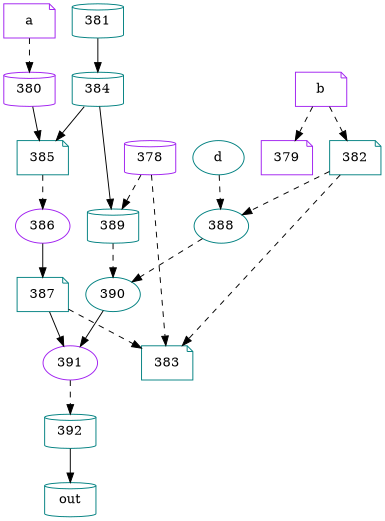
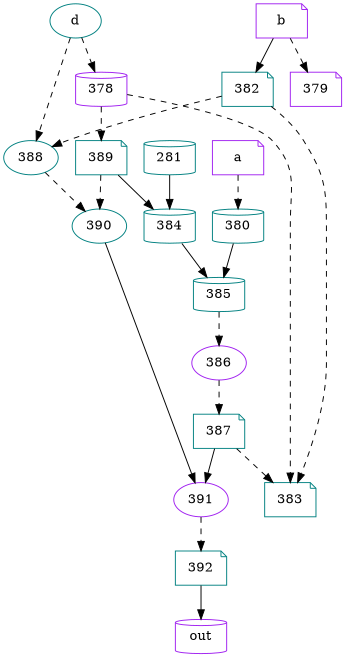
node "381": label "381" -> "281"
edge "d" -> "378": added
node "380": color purple -> teal
edge "b" -> "382": style dashed -> solid
edge "384" -> "389": reversed
node "385": shape note -> cylinder
node "389": shape cylinder -> note
edge "386" -> "387": style solid -> dashed
node "392": shape cylinder -> note
node "out": color teal -> purple
